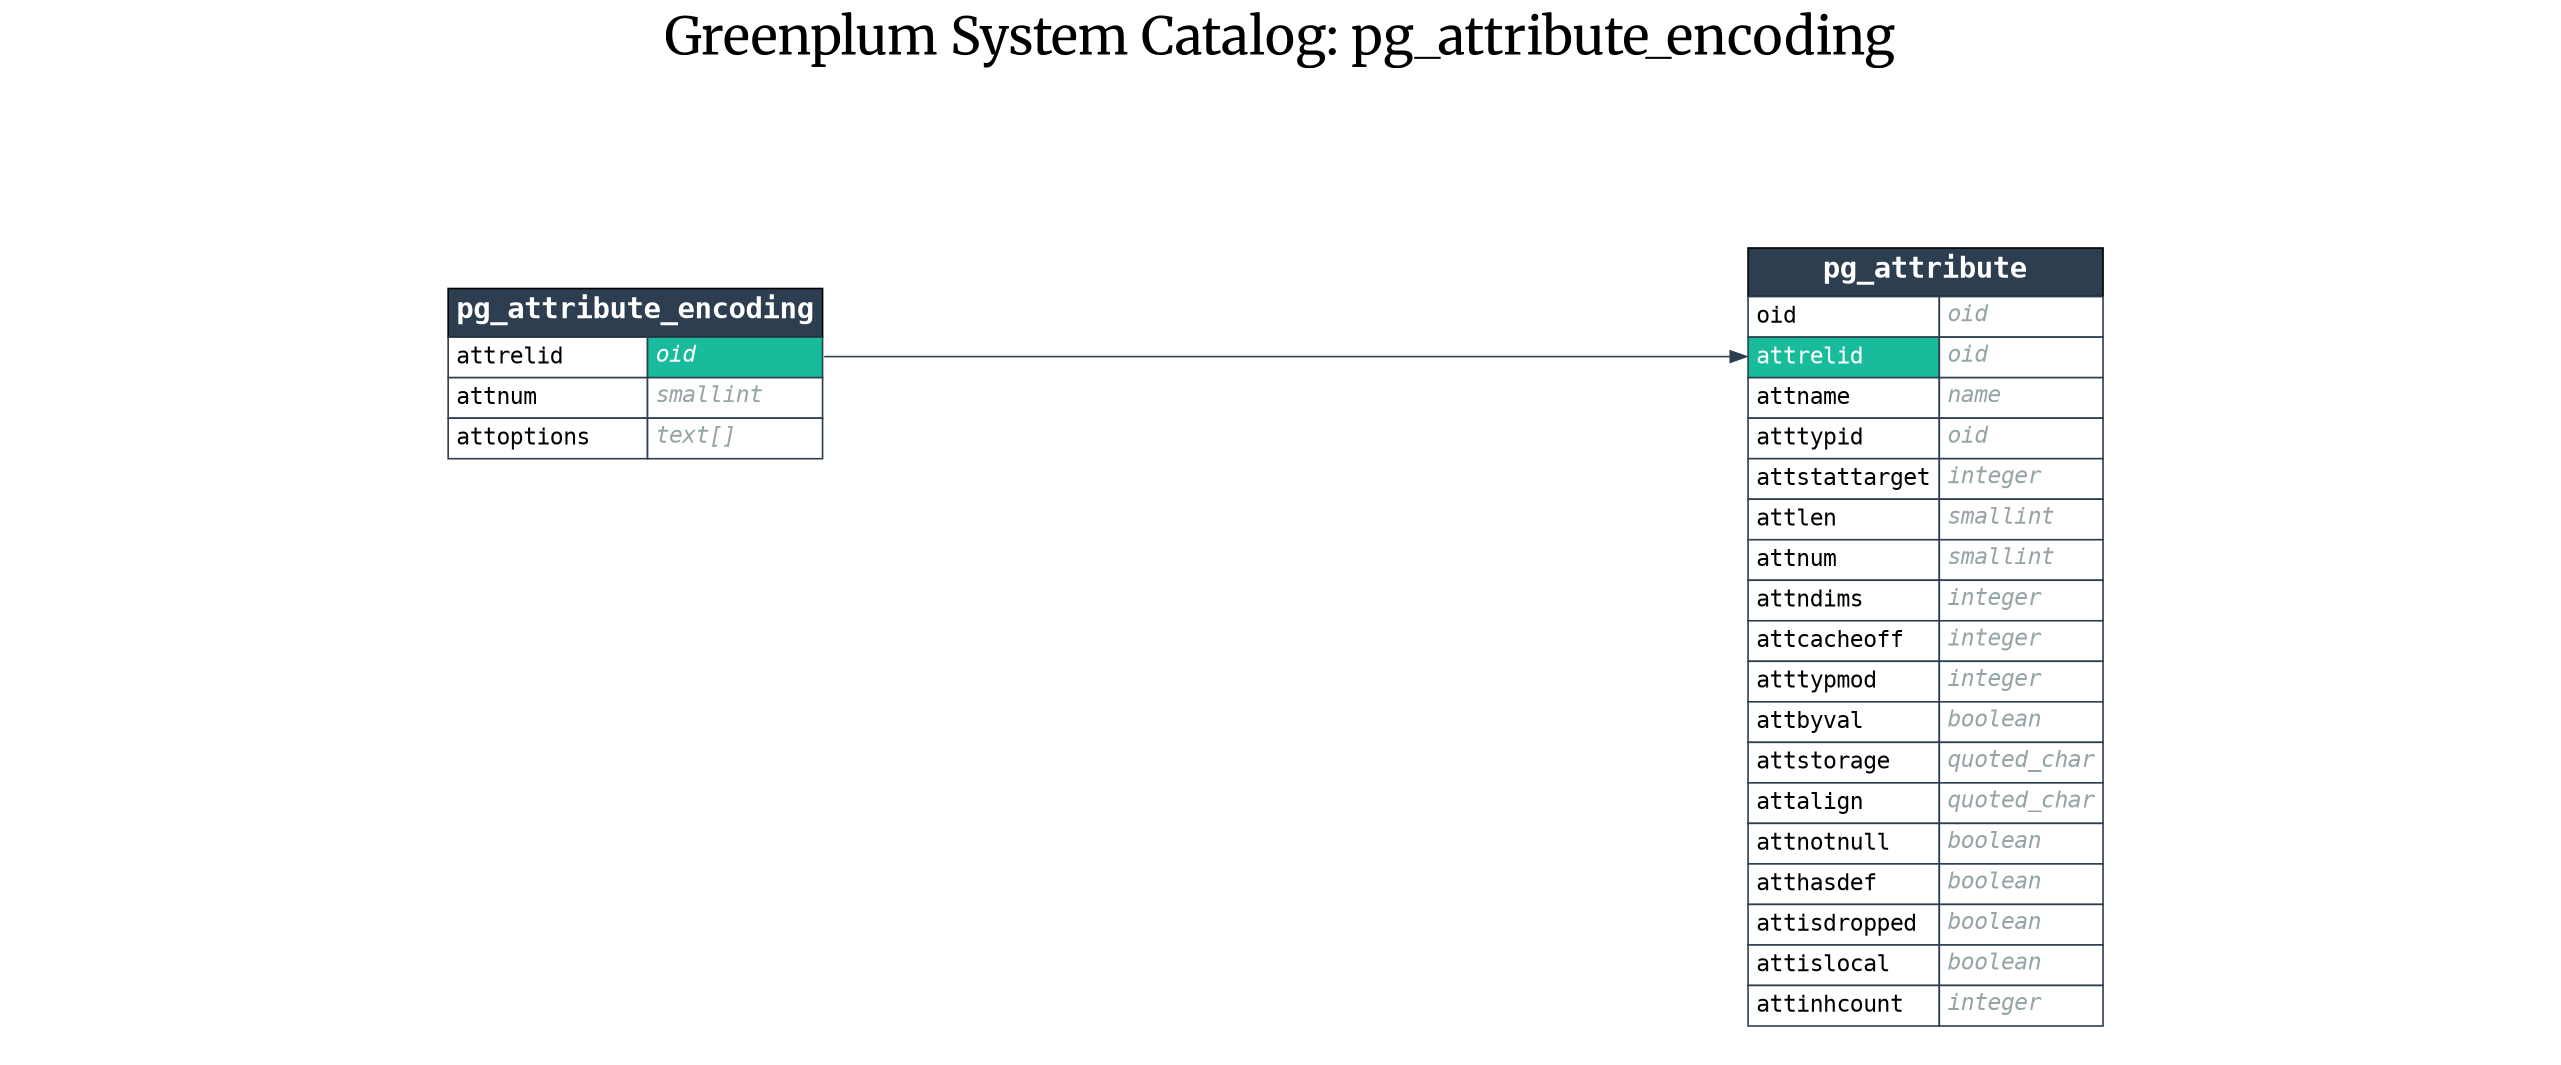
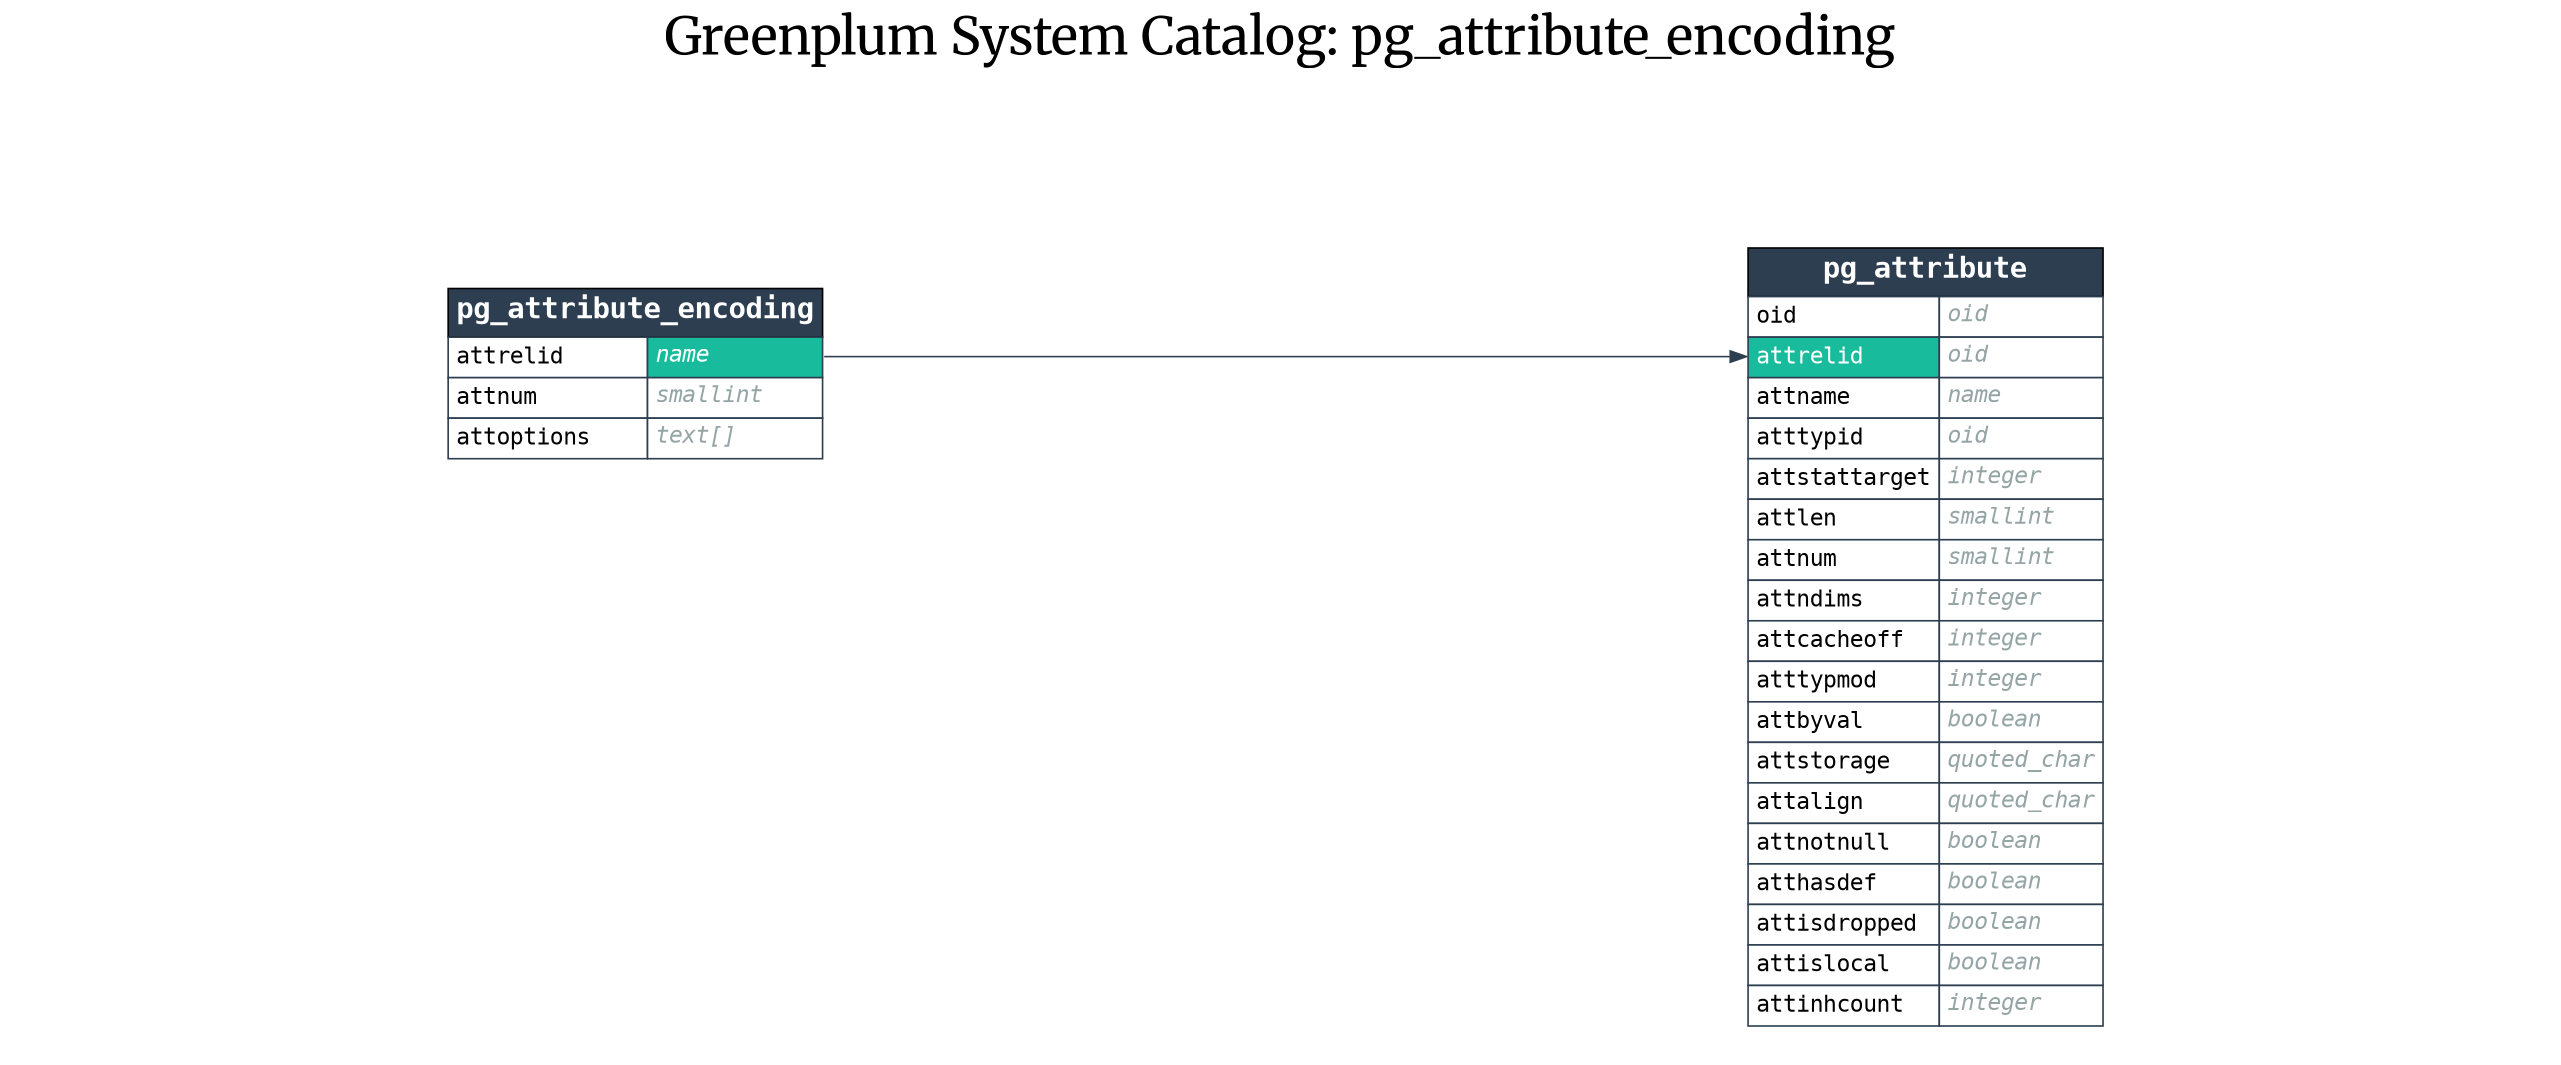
node "pg_attribute_encoding": text "oid" -> "name"
